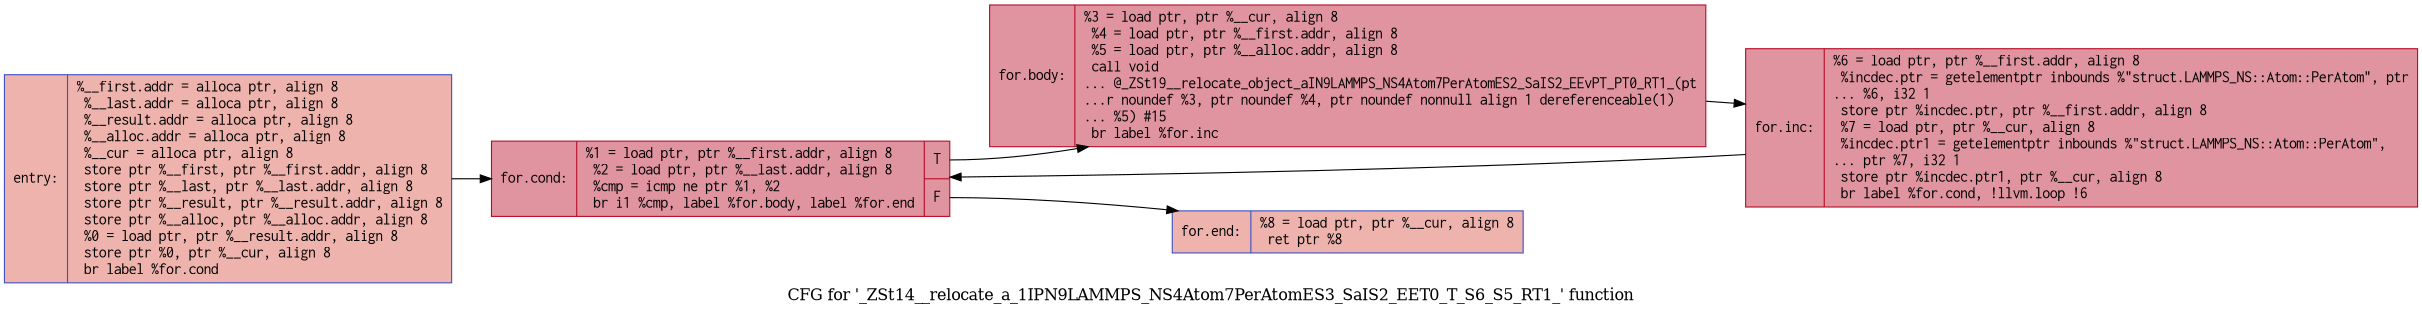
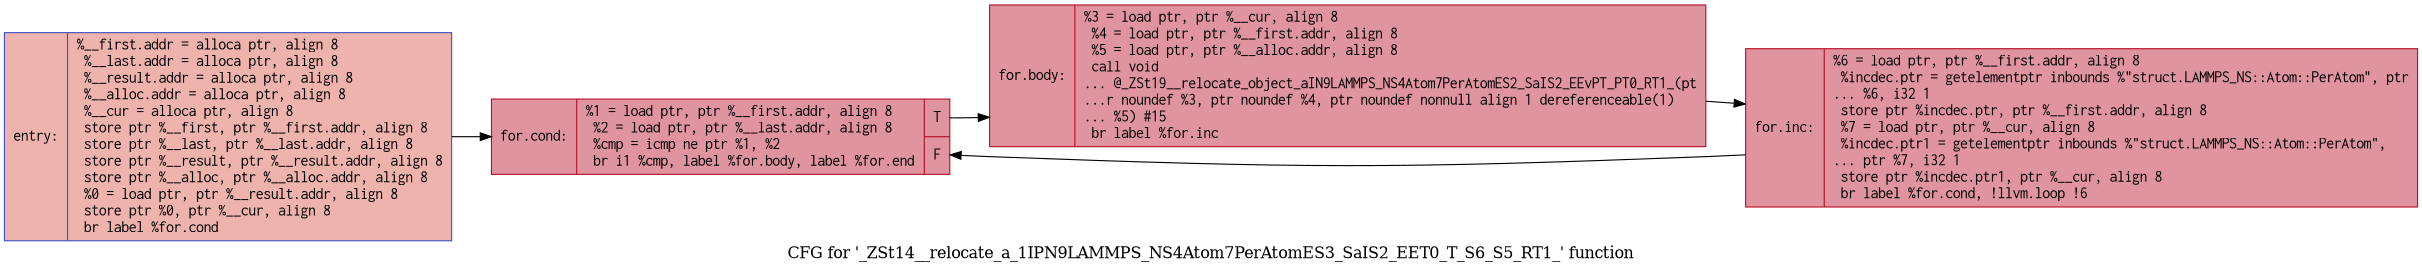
node "for.end:": removed
